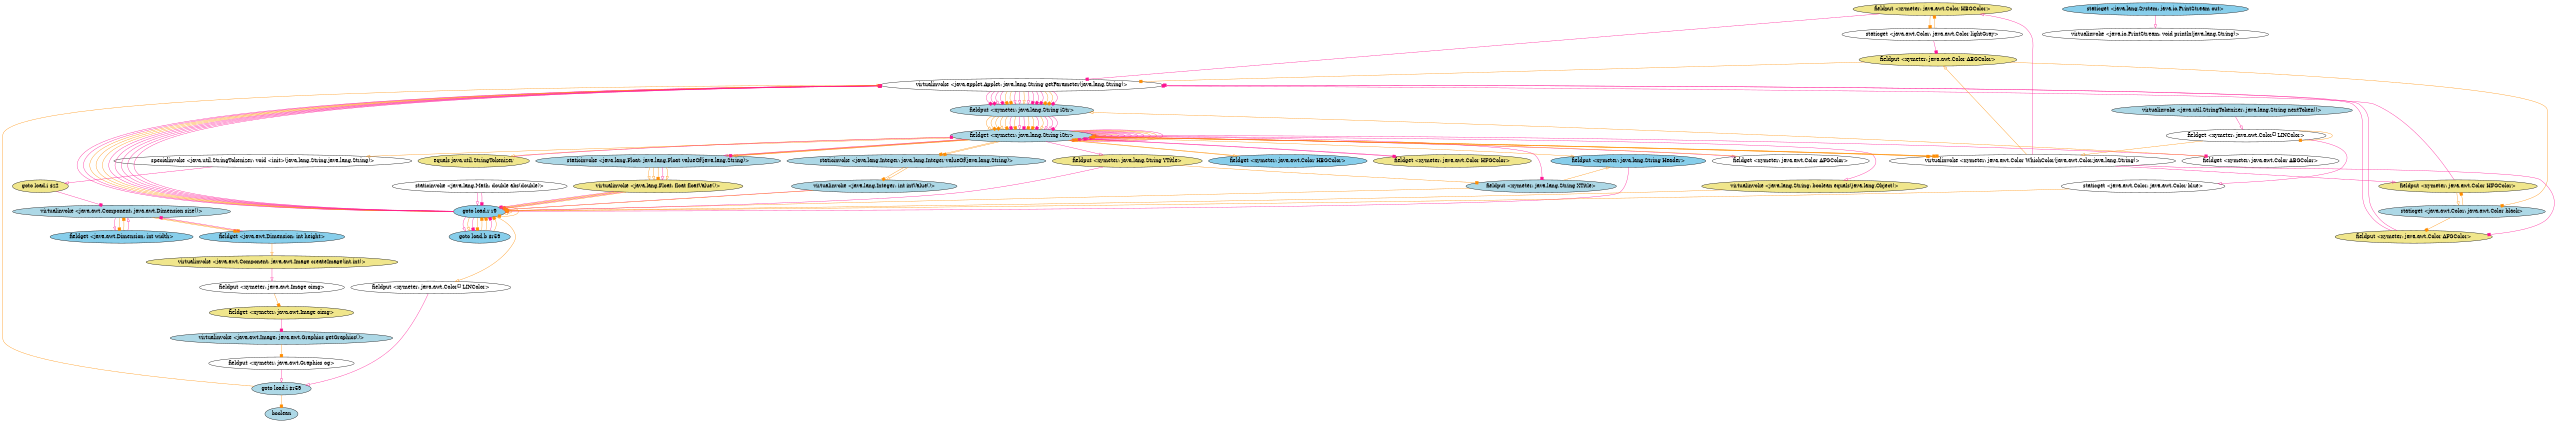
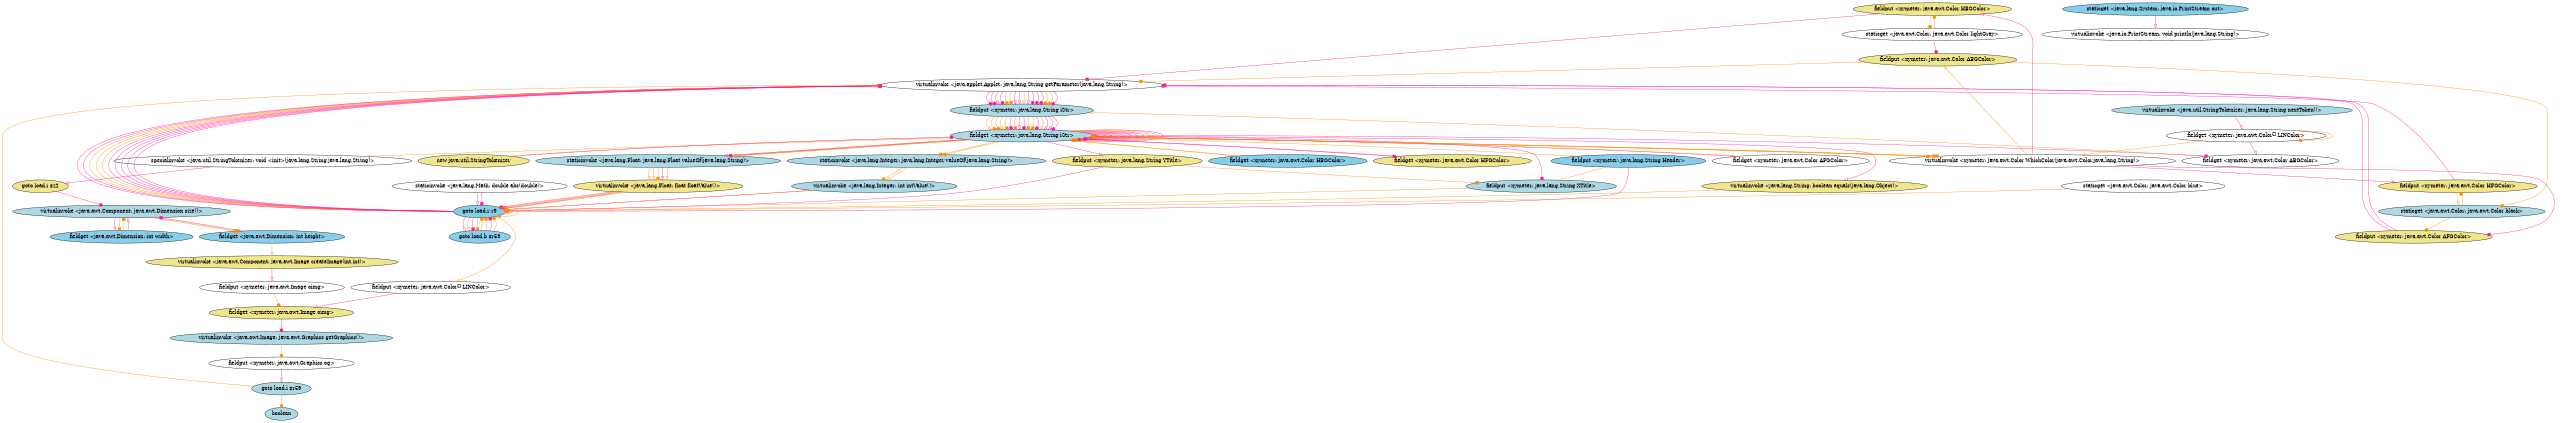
node "equals java.util.StringTokenizer": label "equals java.util.StringTokenizer" -> "new java.util.StringTokenizer"
edge "fieldput <xymeter: java.lang.String XTitle>" -> "fieldput <xymeter: java.lang.String Header>": reversed
edge "fieldget <xymeter: java.awt.Color[] LINColor>" -> "staticget <java.awt.Color: java.awt.Color blue>": now "fieldget <xymeter: java.awt.Color[] LINColor>" -> "fieldget <xymeter: java.awt.Color ABGColor>"
edge "fieldput <xymeter: java.awt.Color[] LINColor>" -> "goto load.i $r59": now "fieldput <xymeter: java.awt.Color[] LINColor>" -> "fieldget <xymeter: java.awt.Image oimg>"
